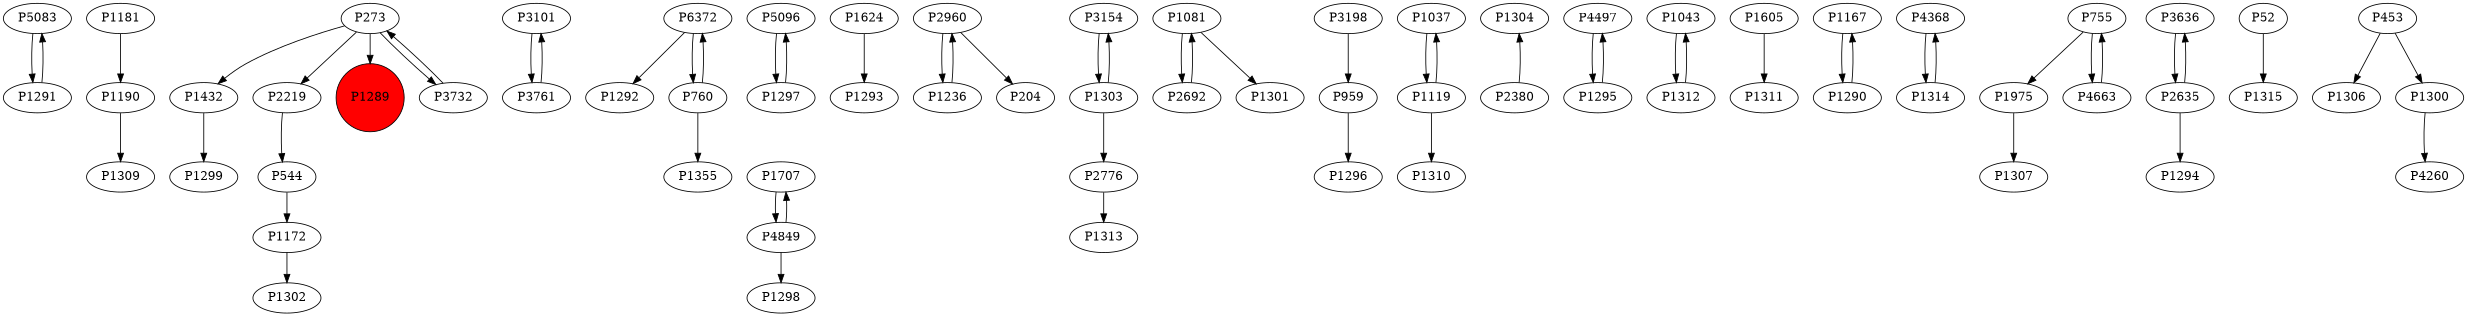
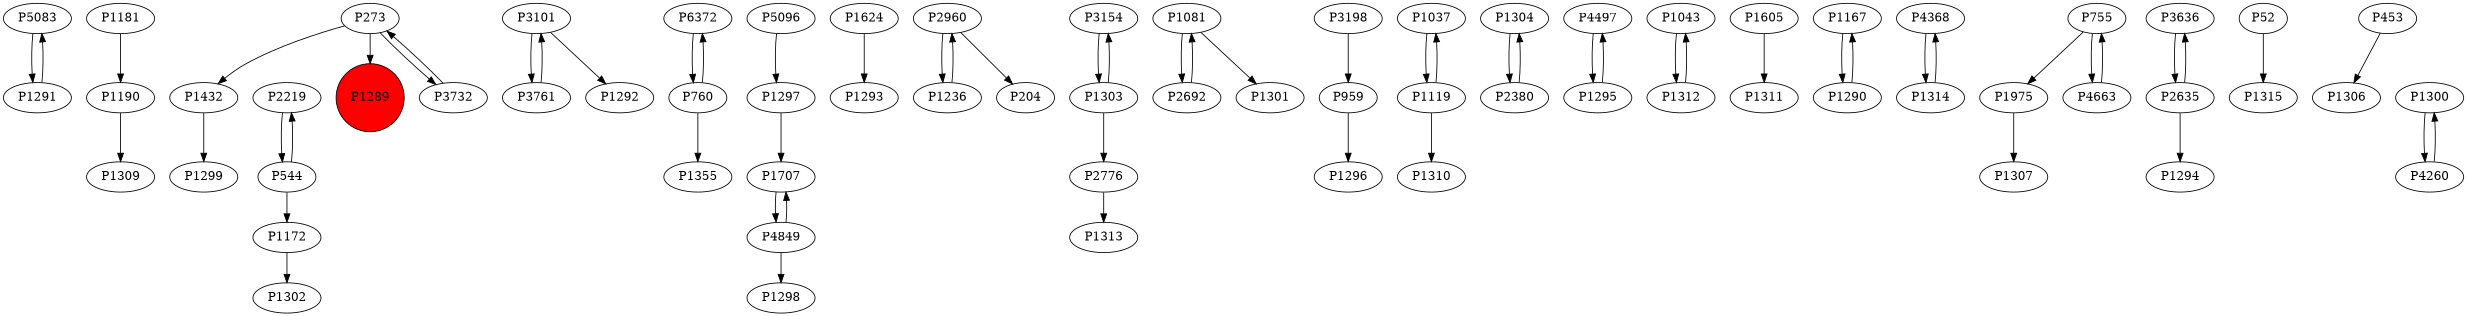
edge "P1304" -> "P2380": added
edge "P453" -> "P1300": now "P4260" -> "P1300"
edge "P273" -> "P2219": now "P544" -> "P2219"
edge "P6372" -> "P1292": now "P3101" -> "P1292"
edge "P1297" -> "P5096": now "P1297" -> "P1707"
